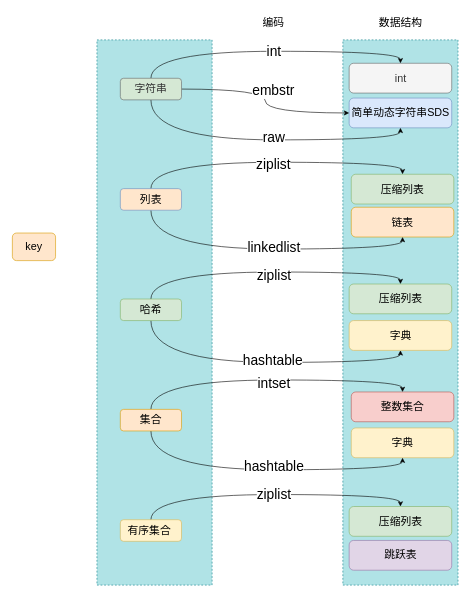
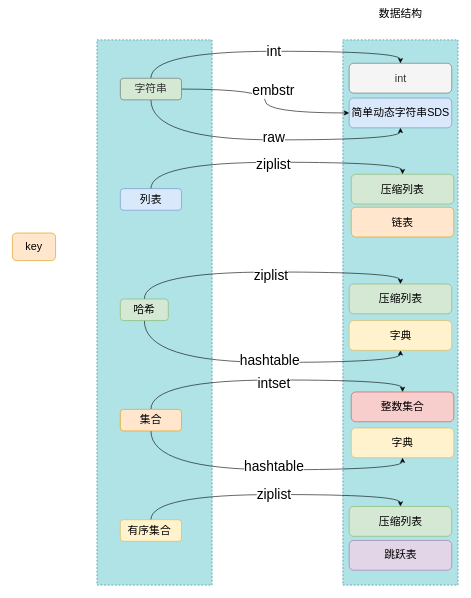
node "编码": removed
node "数据结构": moved (401, 23) -> (401, 14)
node "列表": fillcolor #ffe6cc -> #dae8fc
edge "列表" -> "链表": removed, label "linkedlist"
node "哈希": size 61x22 -> 48x22
